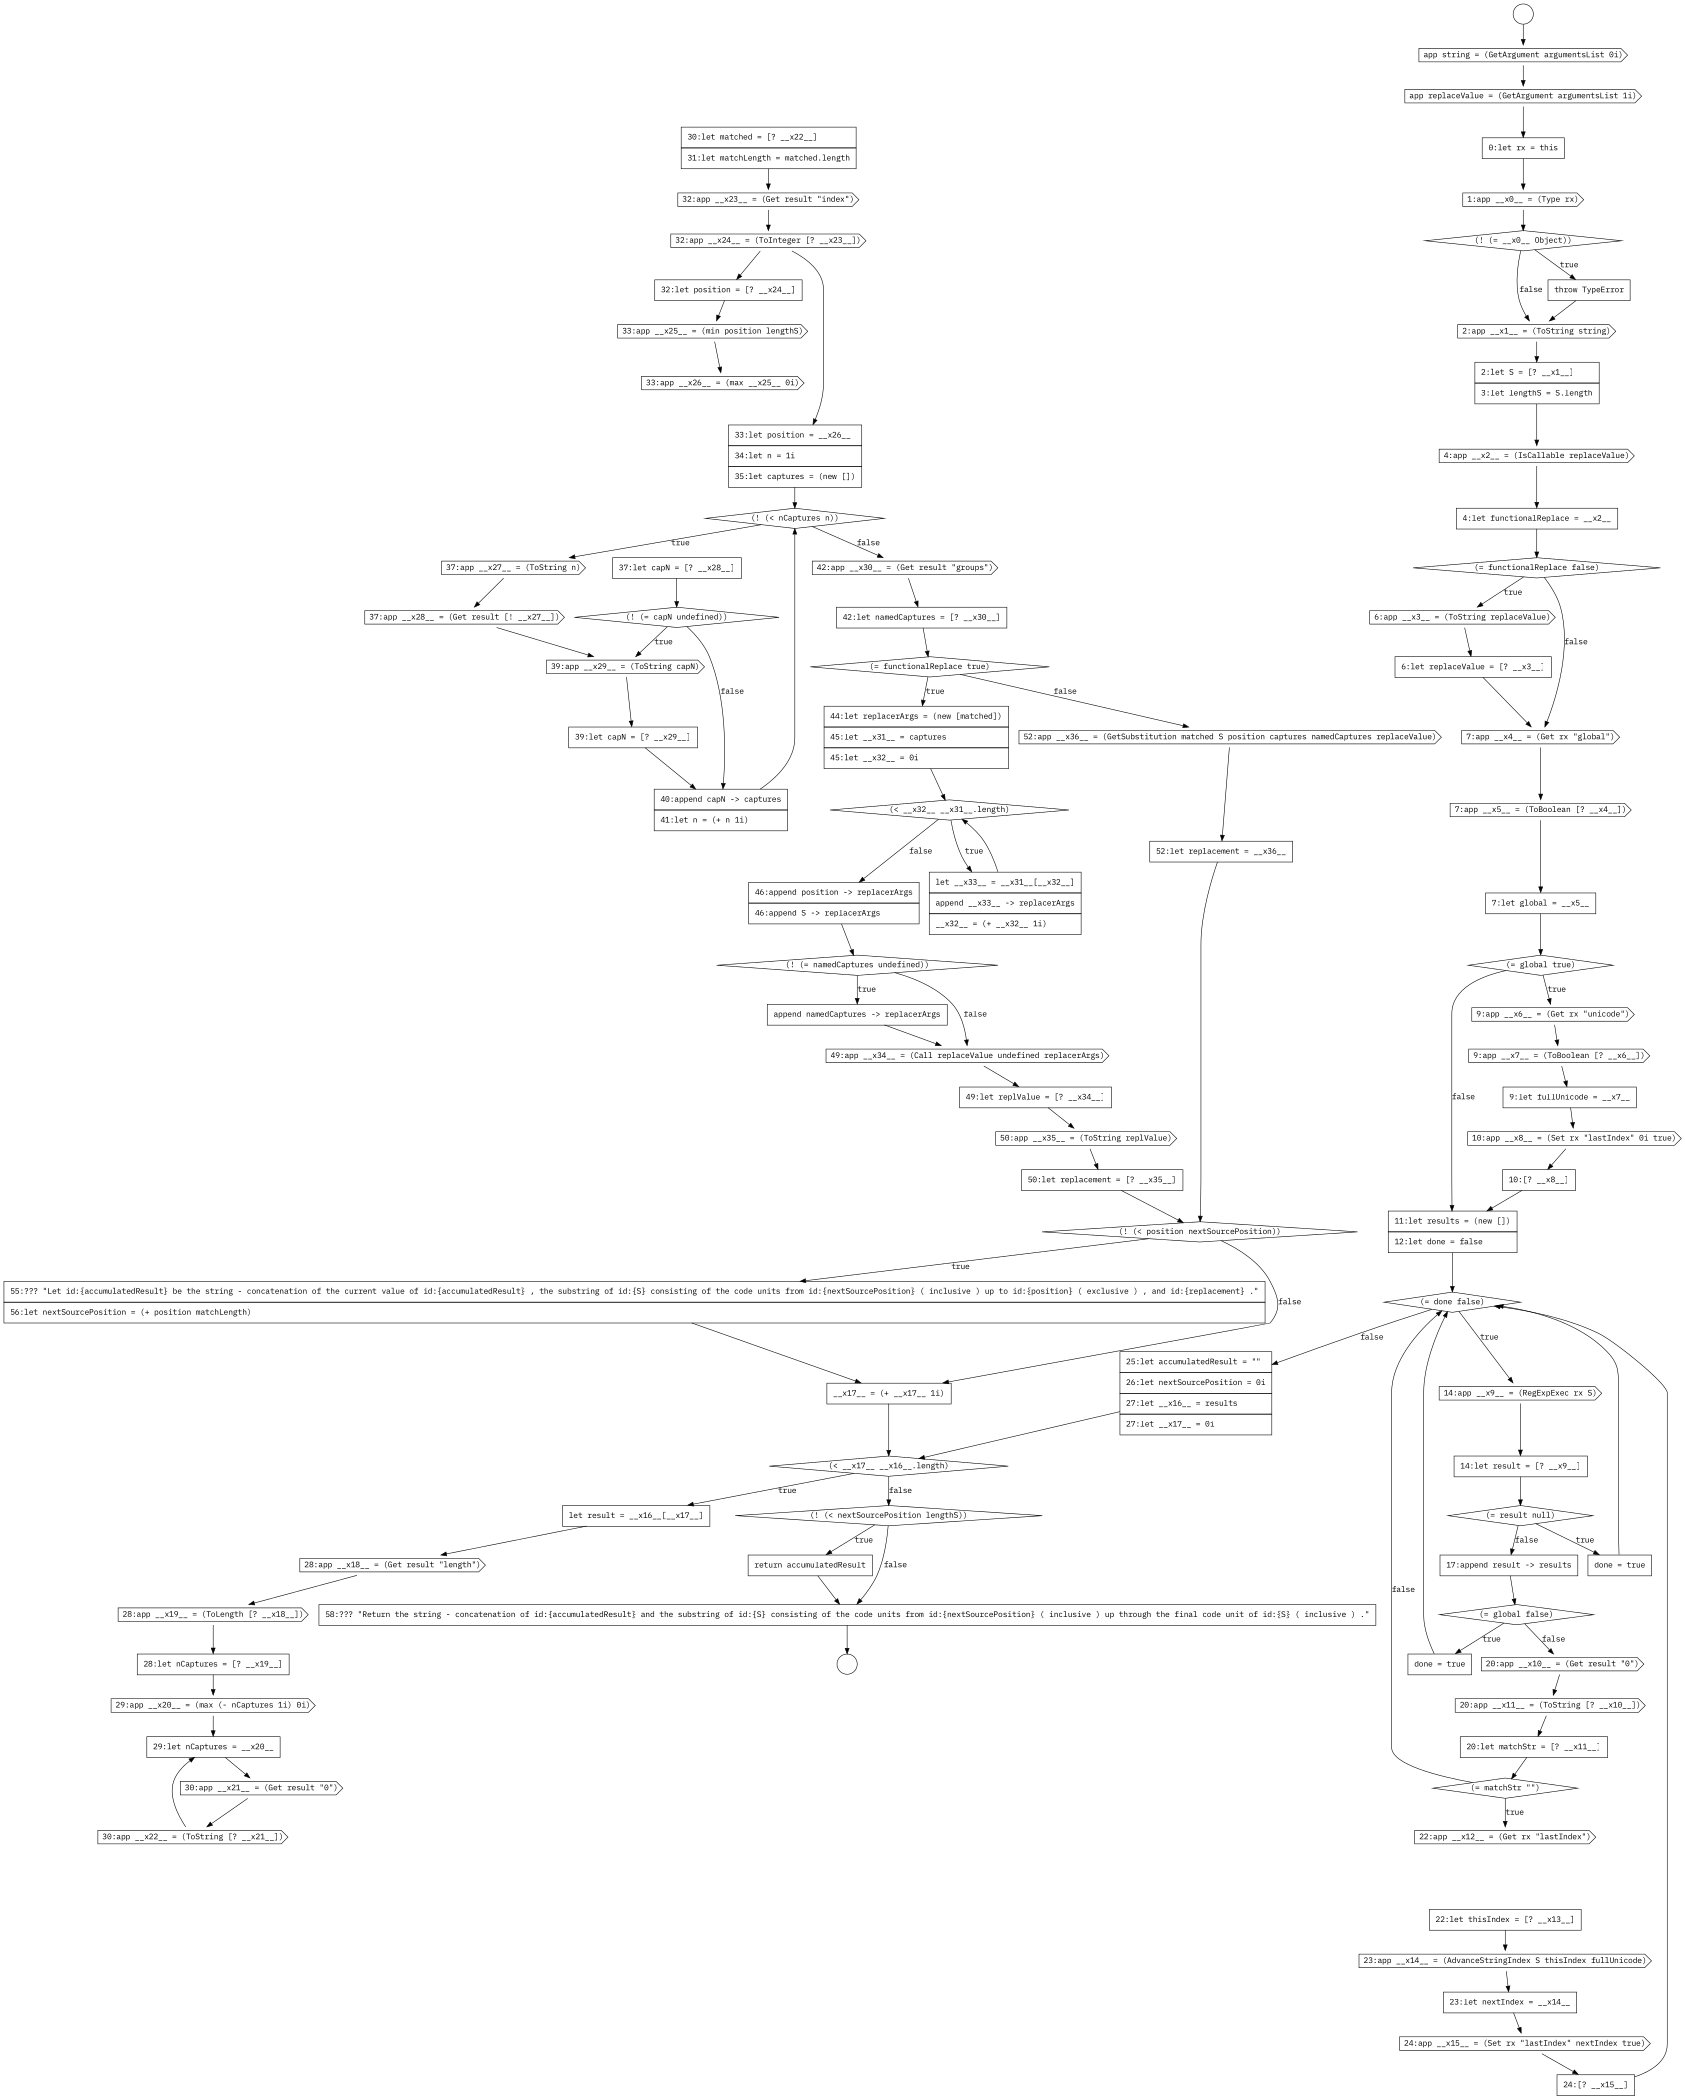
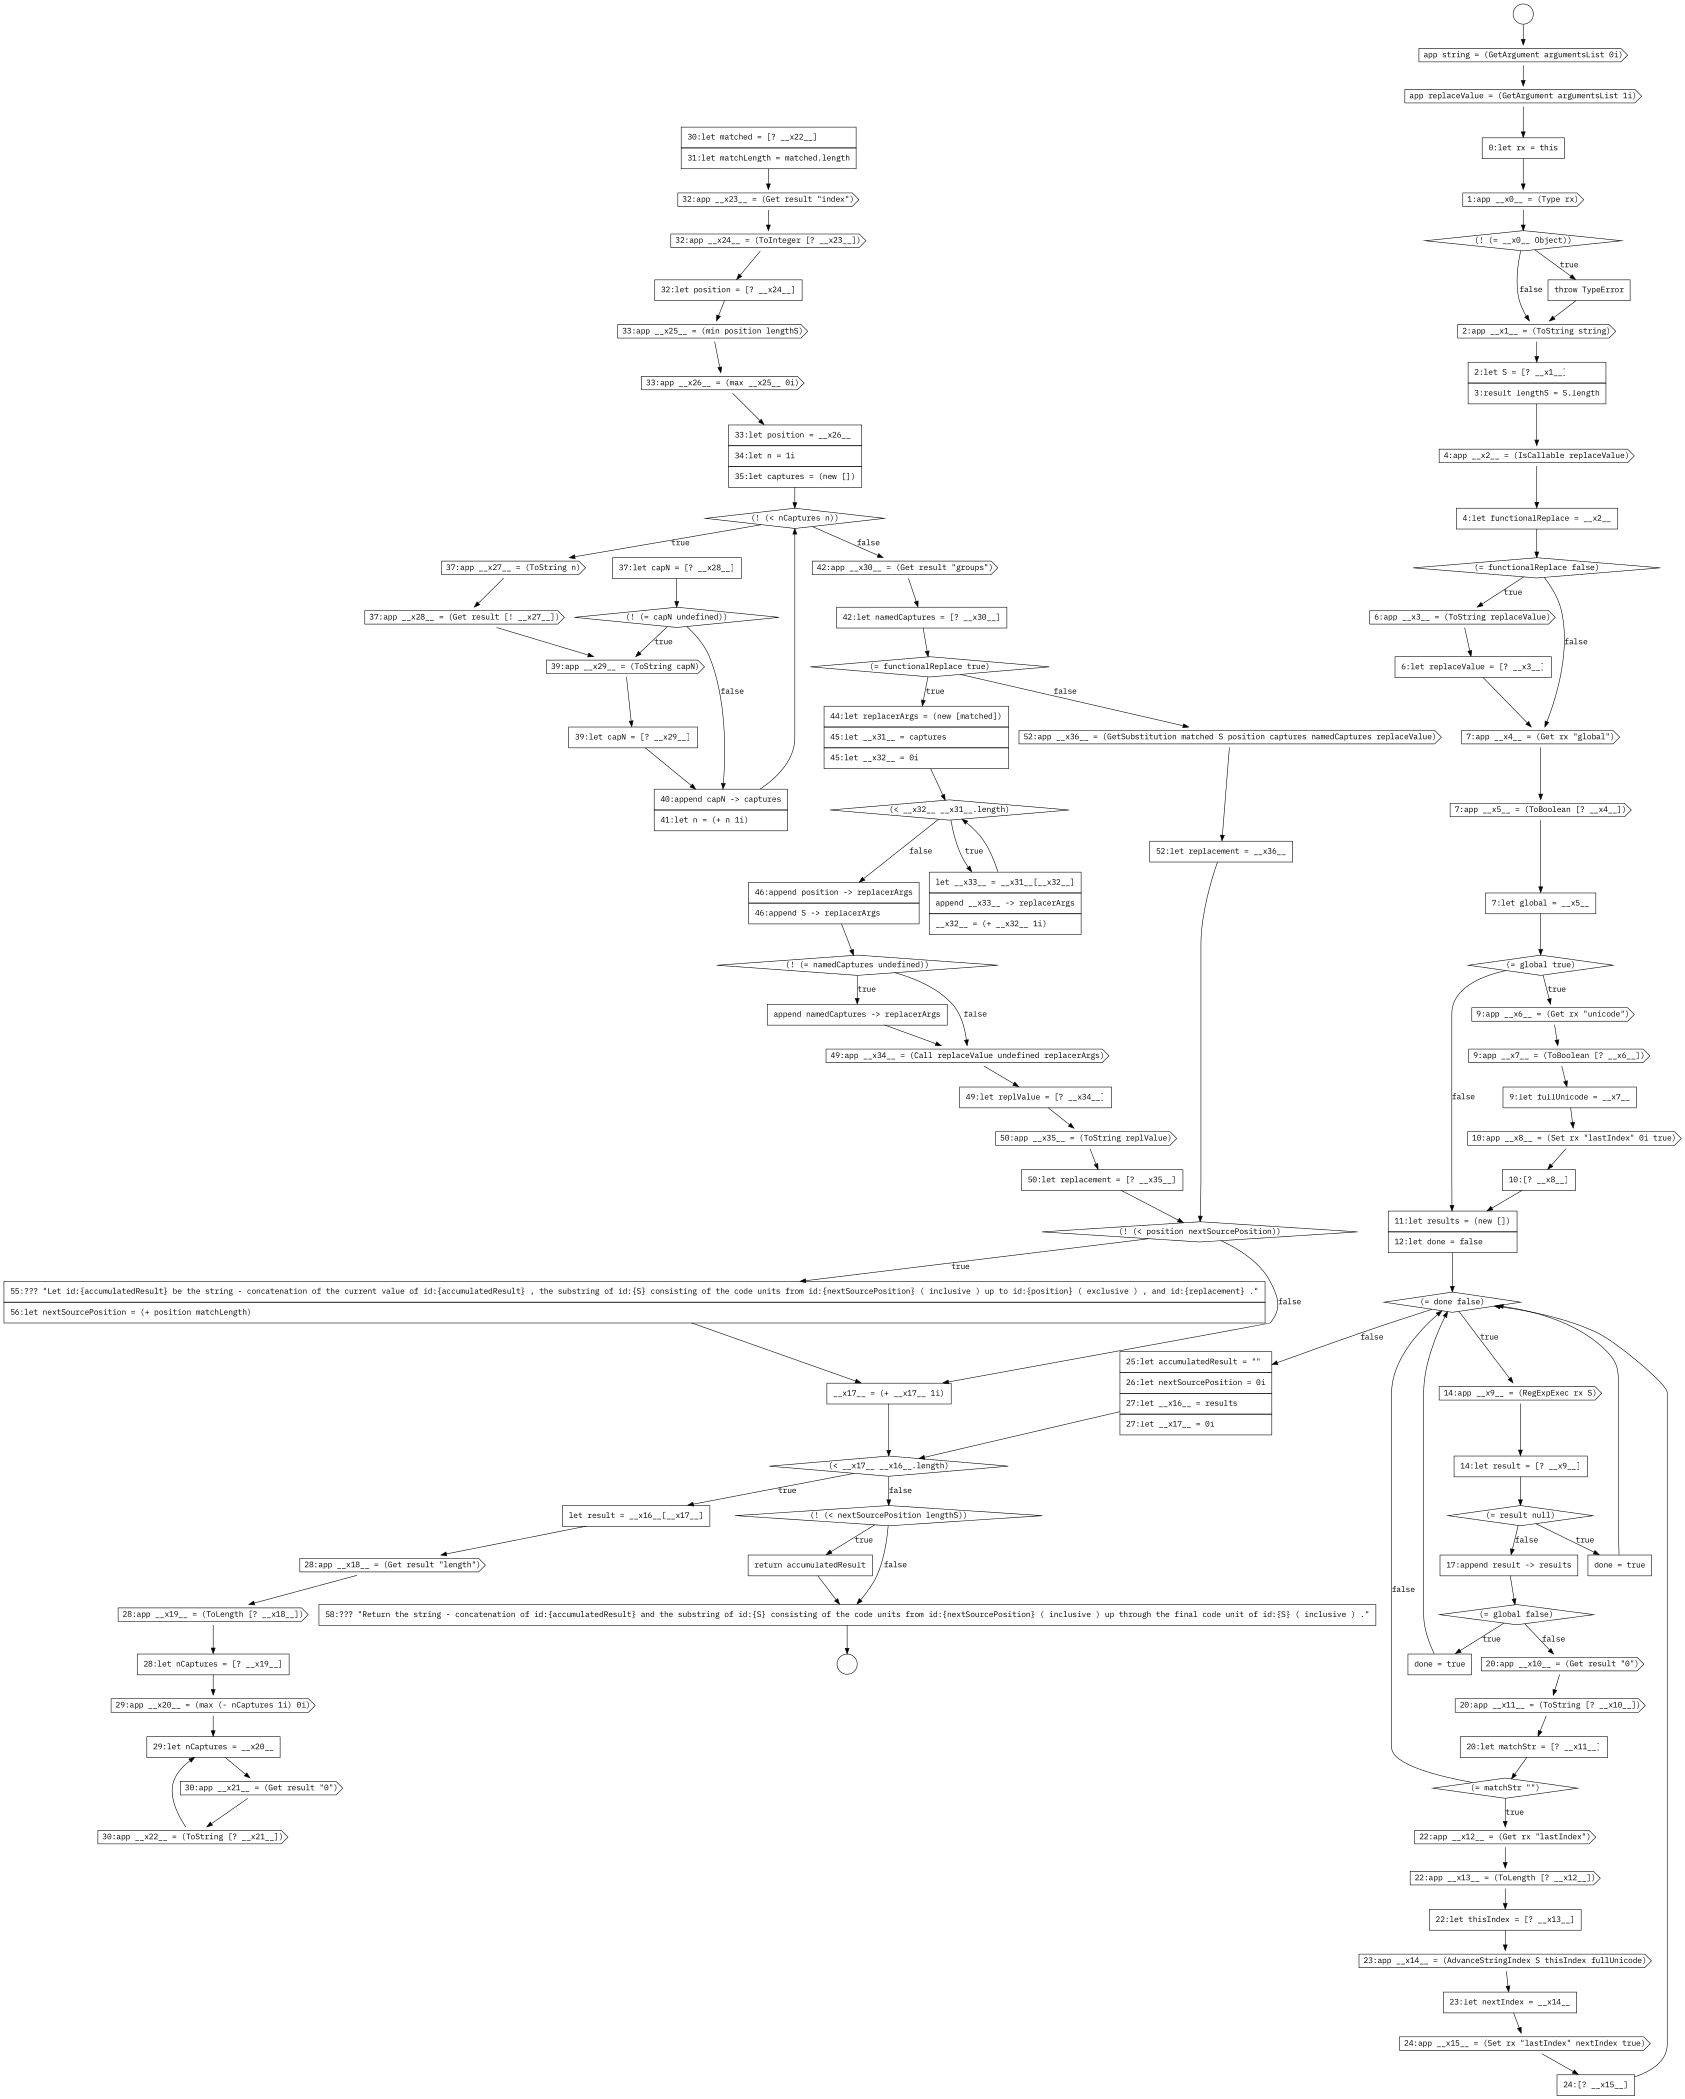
edge "32:app __x24__ = (ToInteger [? __x23__])" -> "33:let position = __x26__": now "33:app __x26__ = (max __x25__ 0i)" -> "33:let position = __x26__"
node "2:let S = [? __x1__]": text "3:let lengthS = S.length" -> "3:result lengthS = S.length"
node "22:app __x13__ = (ToLength [? __x12__])": added
